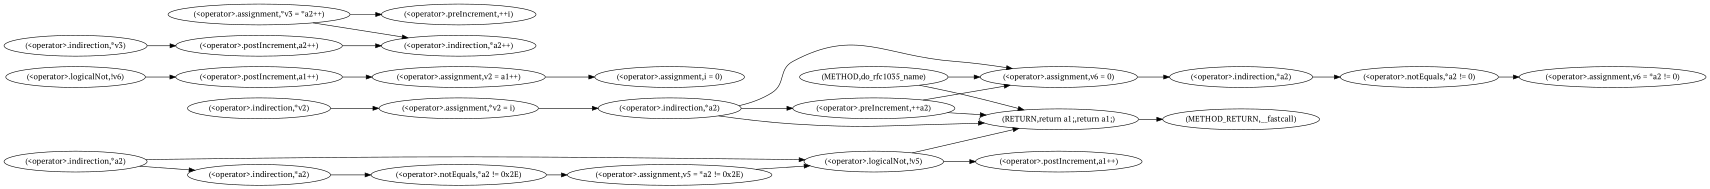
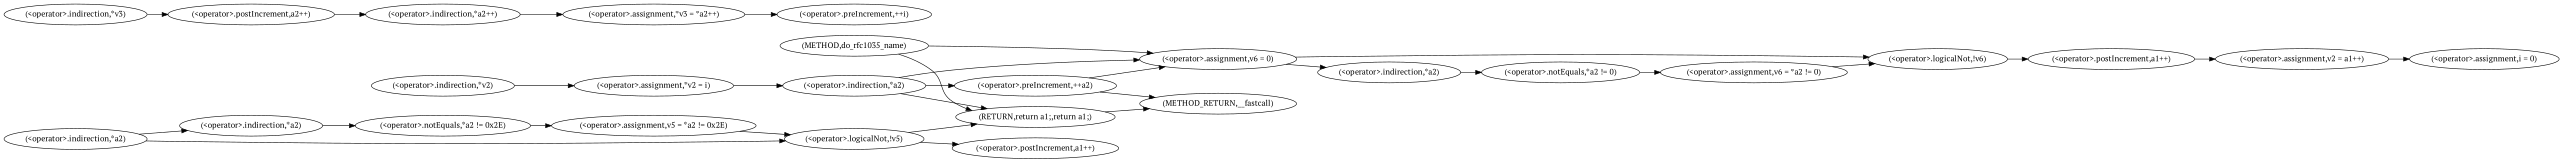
edge "(<operator>.assignment,*v3 = *a2++)" -> "(<operator>.indirection,*a2++)": reversed
edge "(<operator>.assignment,v6 = 0)" -> "(<operator>.logicalNot,!v6)": added
edge "(<operator>.assignment,v6 = *a2 != 0)" -> "(<operator>.logicalNot,!v6)": added
edge "(<operator>.preIncrement,++a2)" -> "(RETURN,return a1;,return a1;)": now "(<operator>.preIncrement,++a2)" -> "(METHOD_RETURN,__fastcall)"
